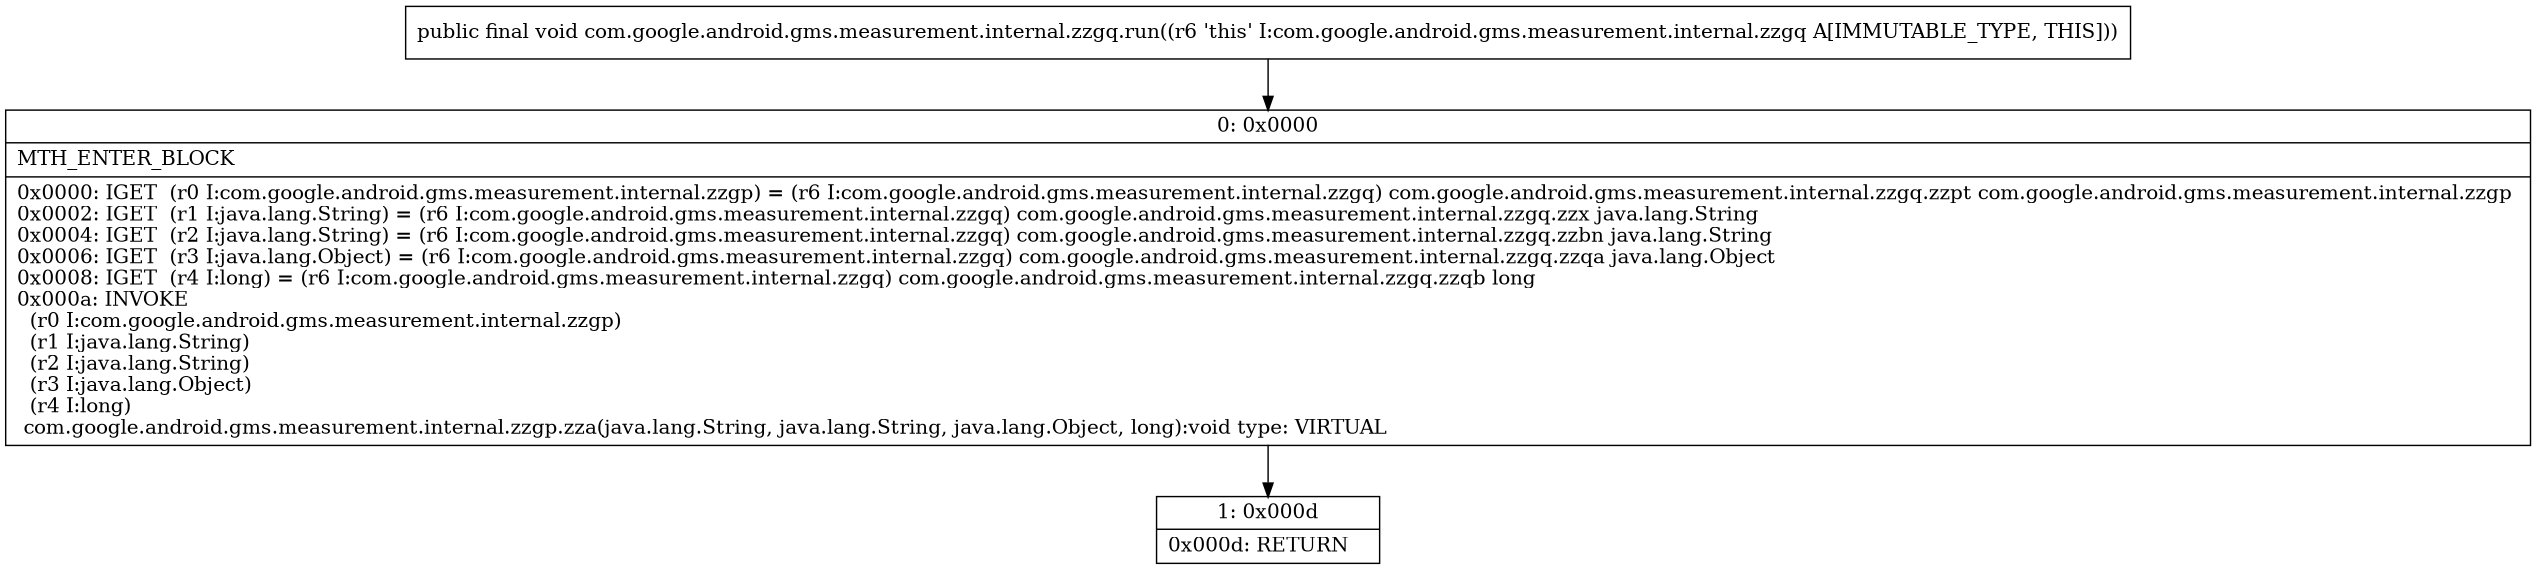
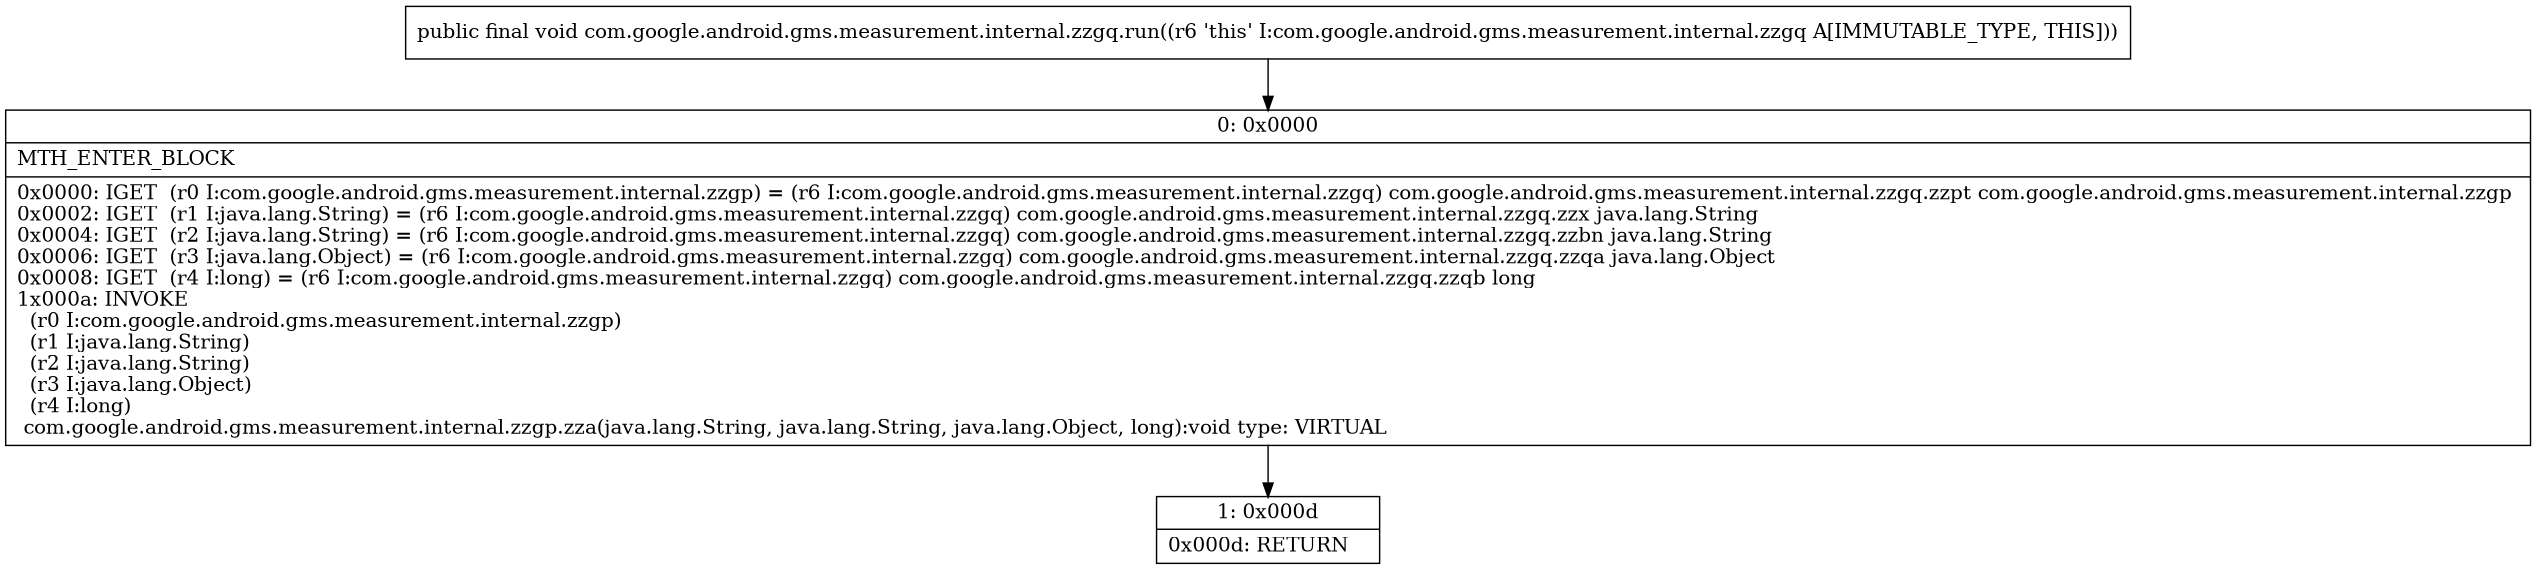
node "0: 0x0000": text "0x000a: INVOKE" -> "1x000a: INVOKE"
